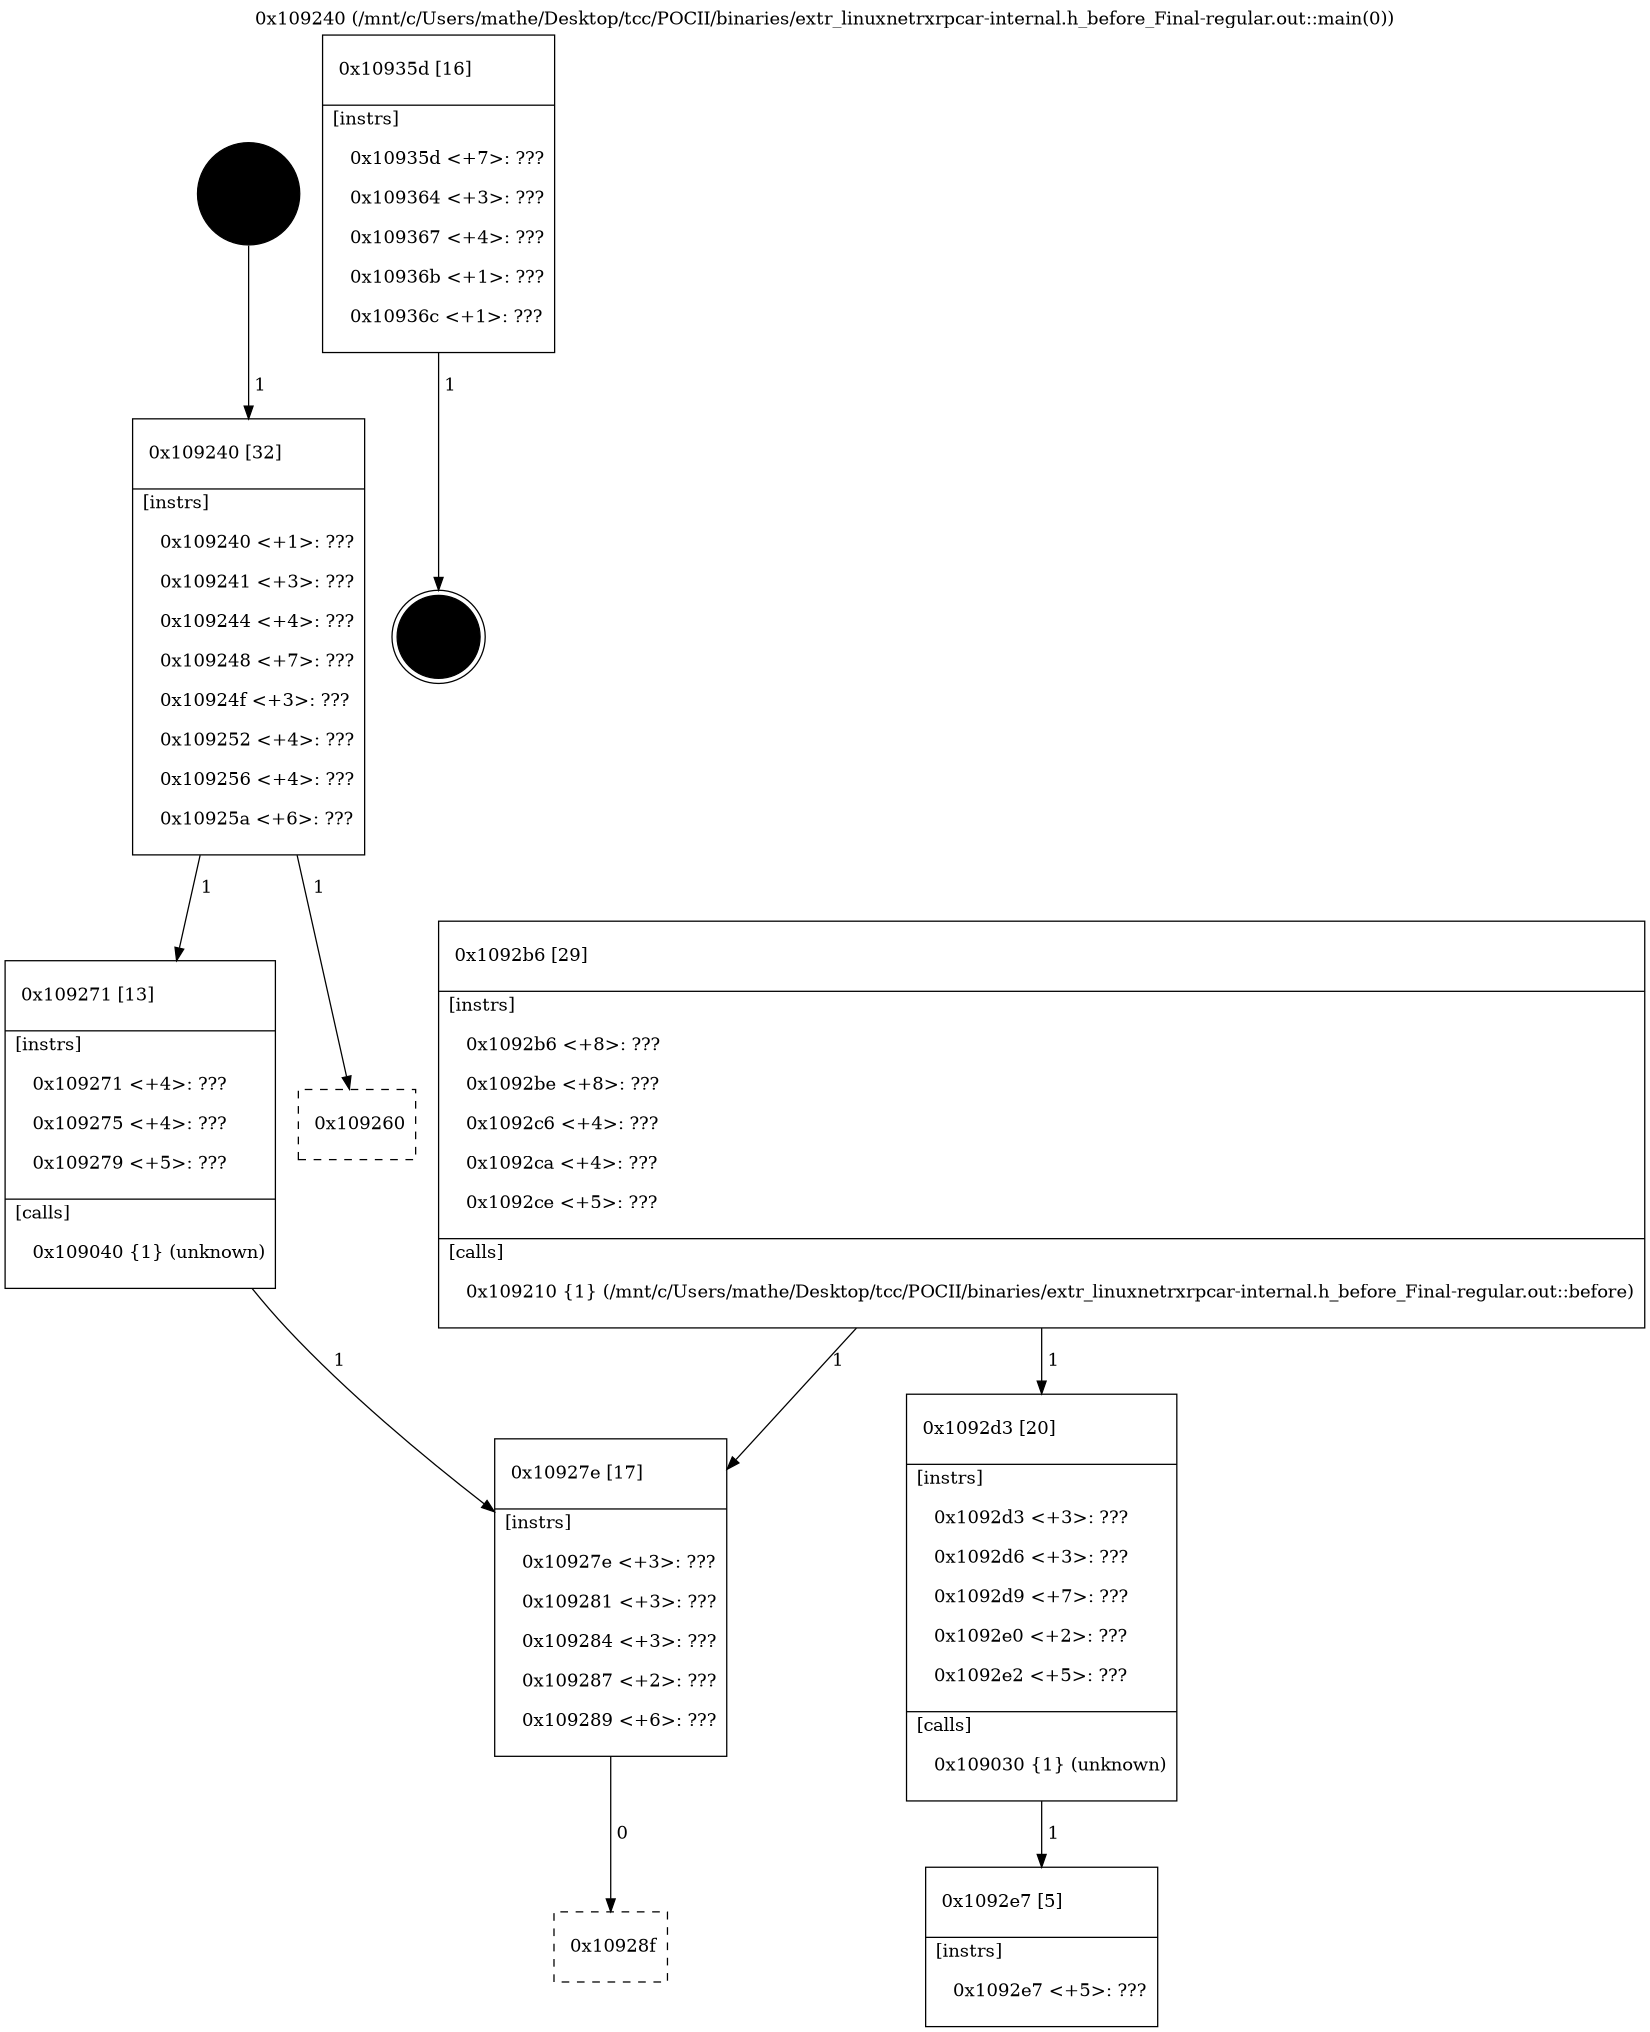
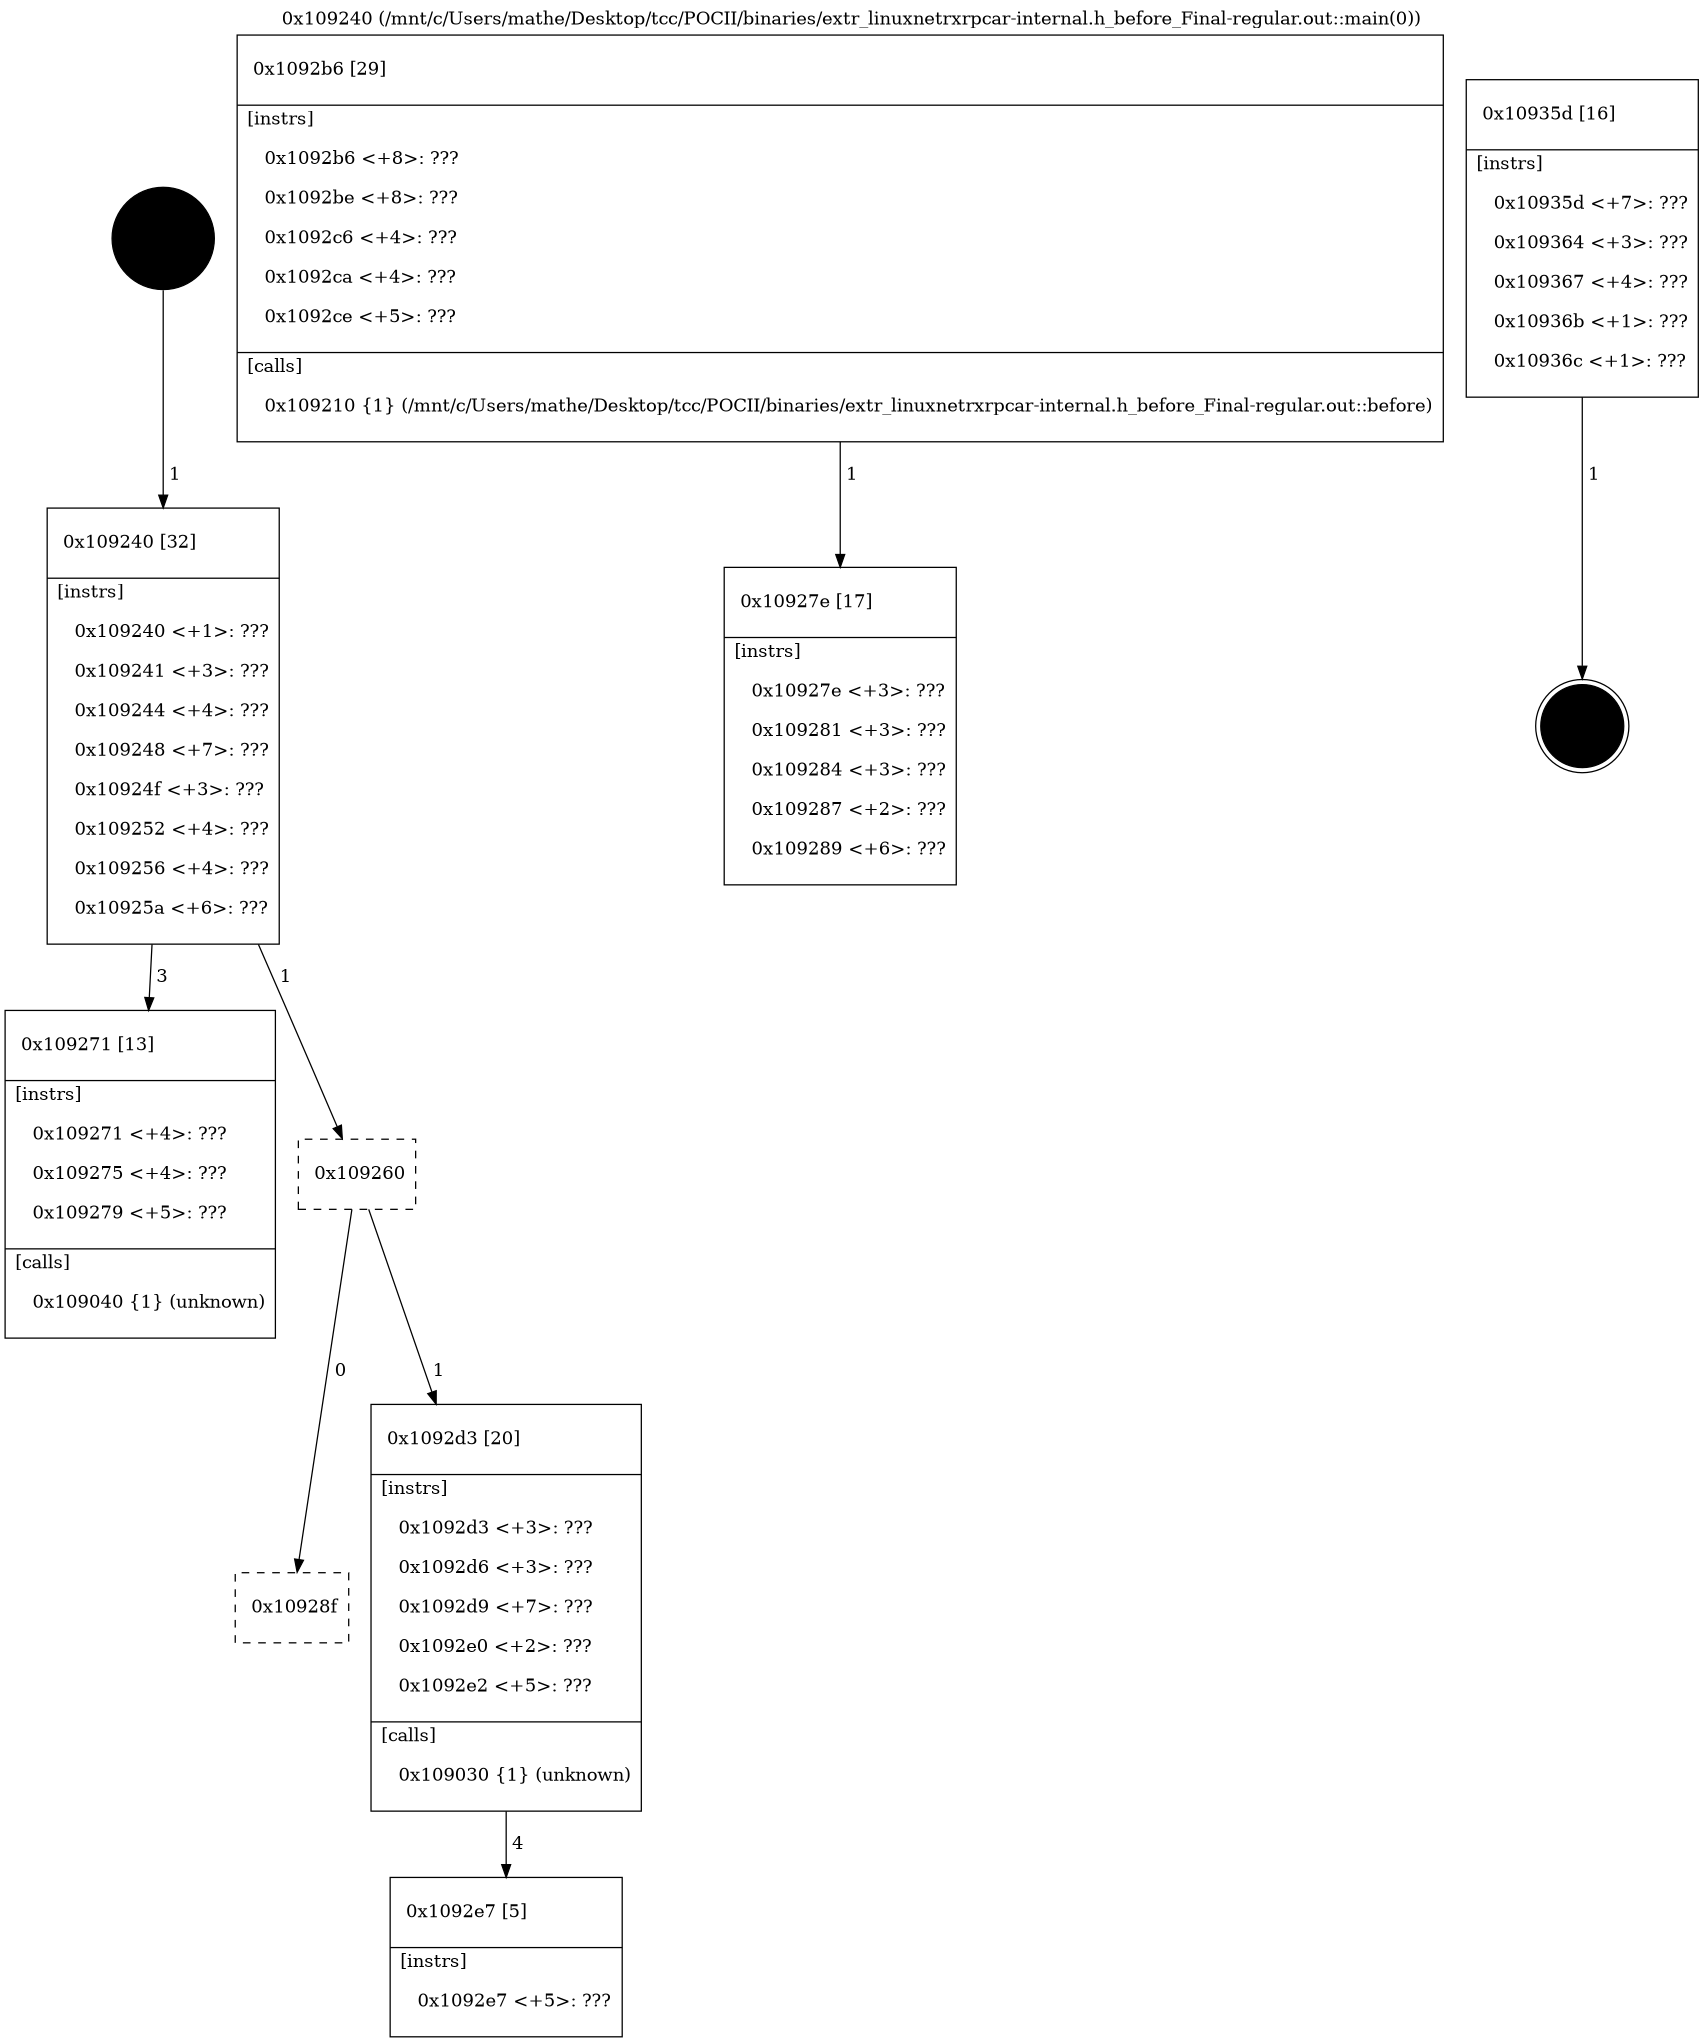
edge "0x109240 [32]" -> "0x109271 [13]": label " 1" -> " 3"
edge "0x1092b6 [29]" -> "0x1092d3 [20]": now "0x109260" -> "0x1092d3 [20]"
edge "0x109271 [13]" -> "0x10927e [17]": removed, label "1"
edge "0x10927e [17]" -> "0x10928f": now "0x109260" -> "0x10928f"
edge "0x1092d3 [20]" -> "0x1092e7 [5]": label " 1" -> " 4"
